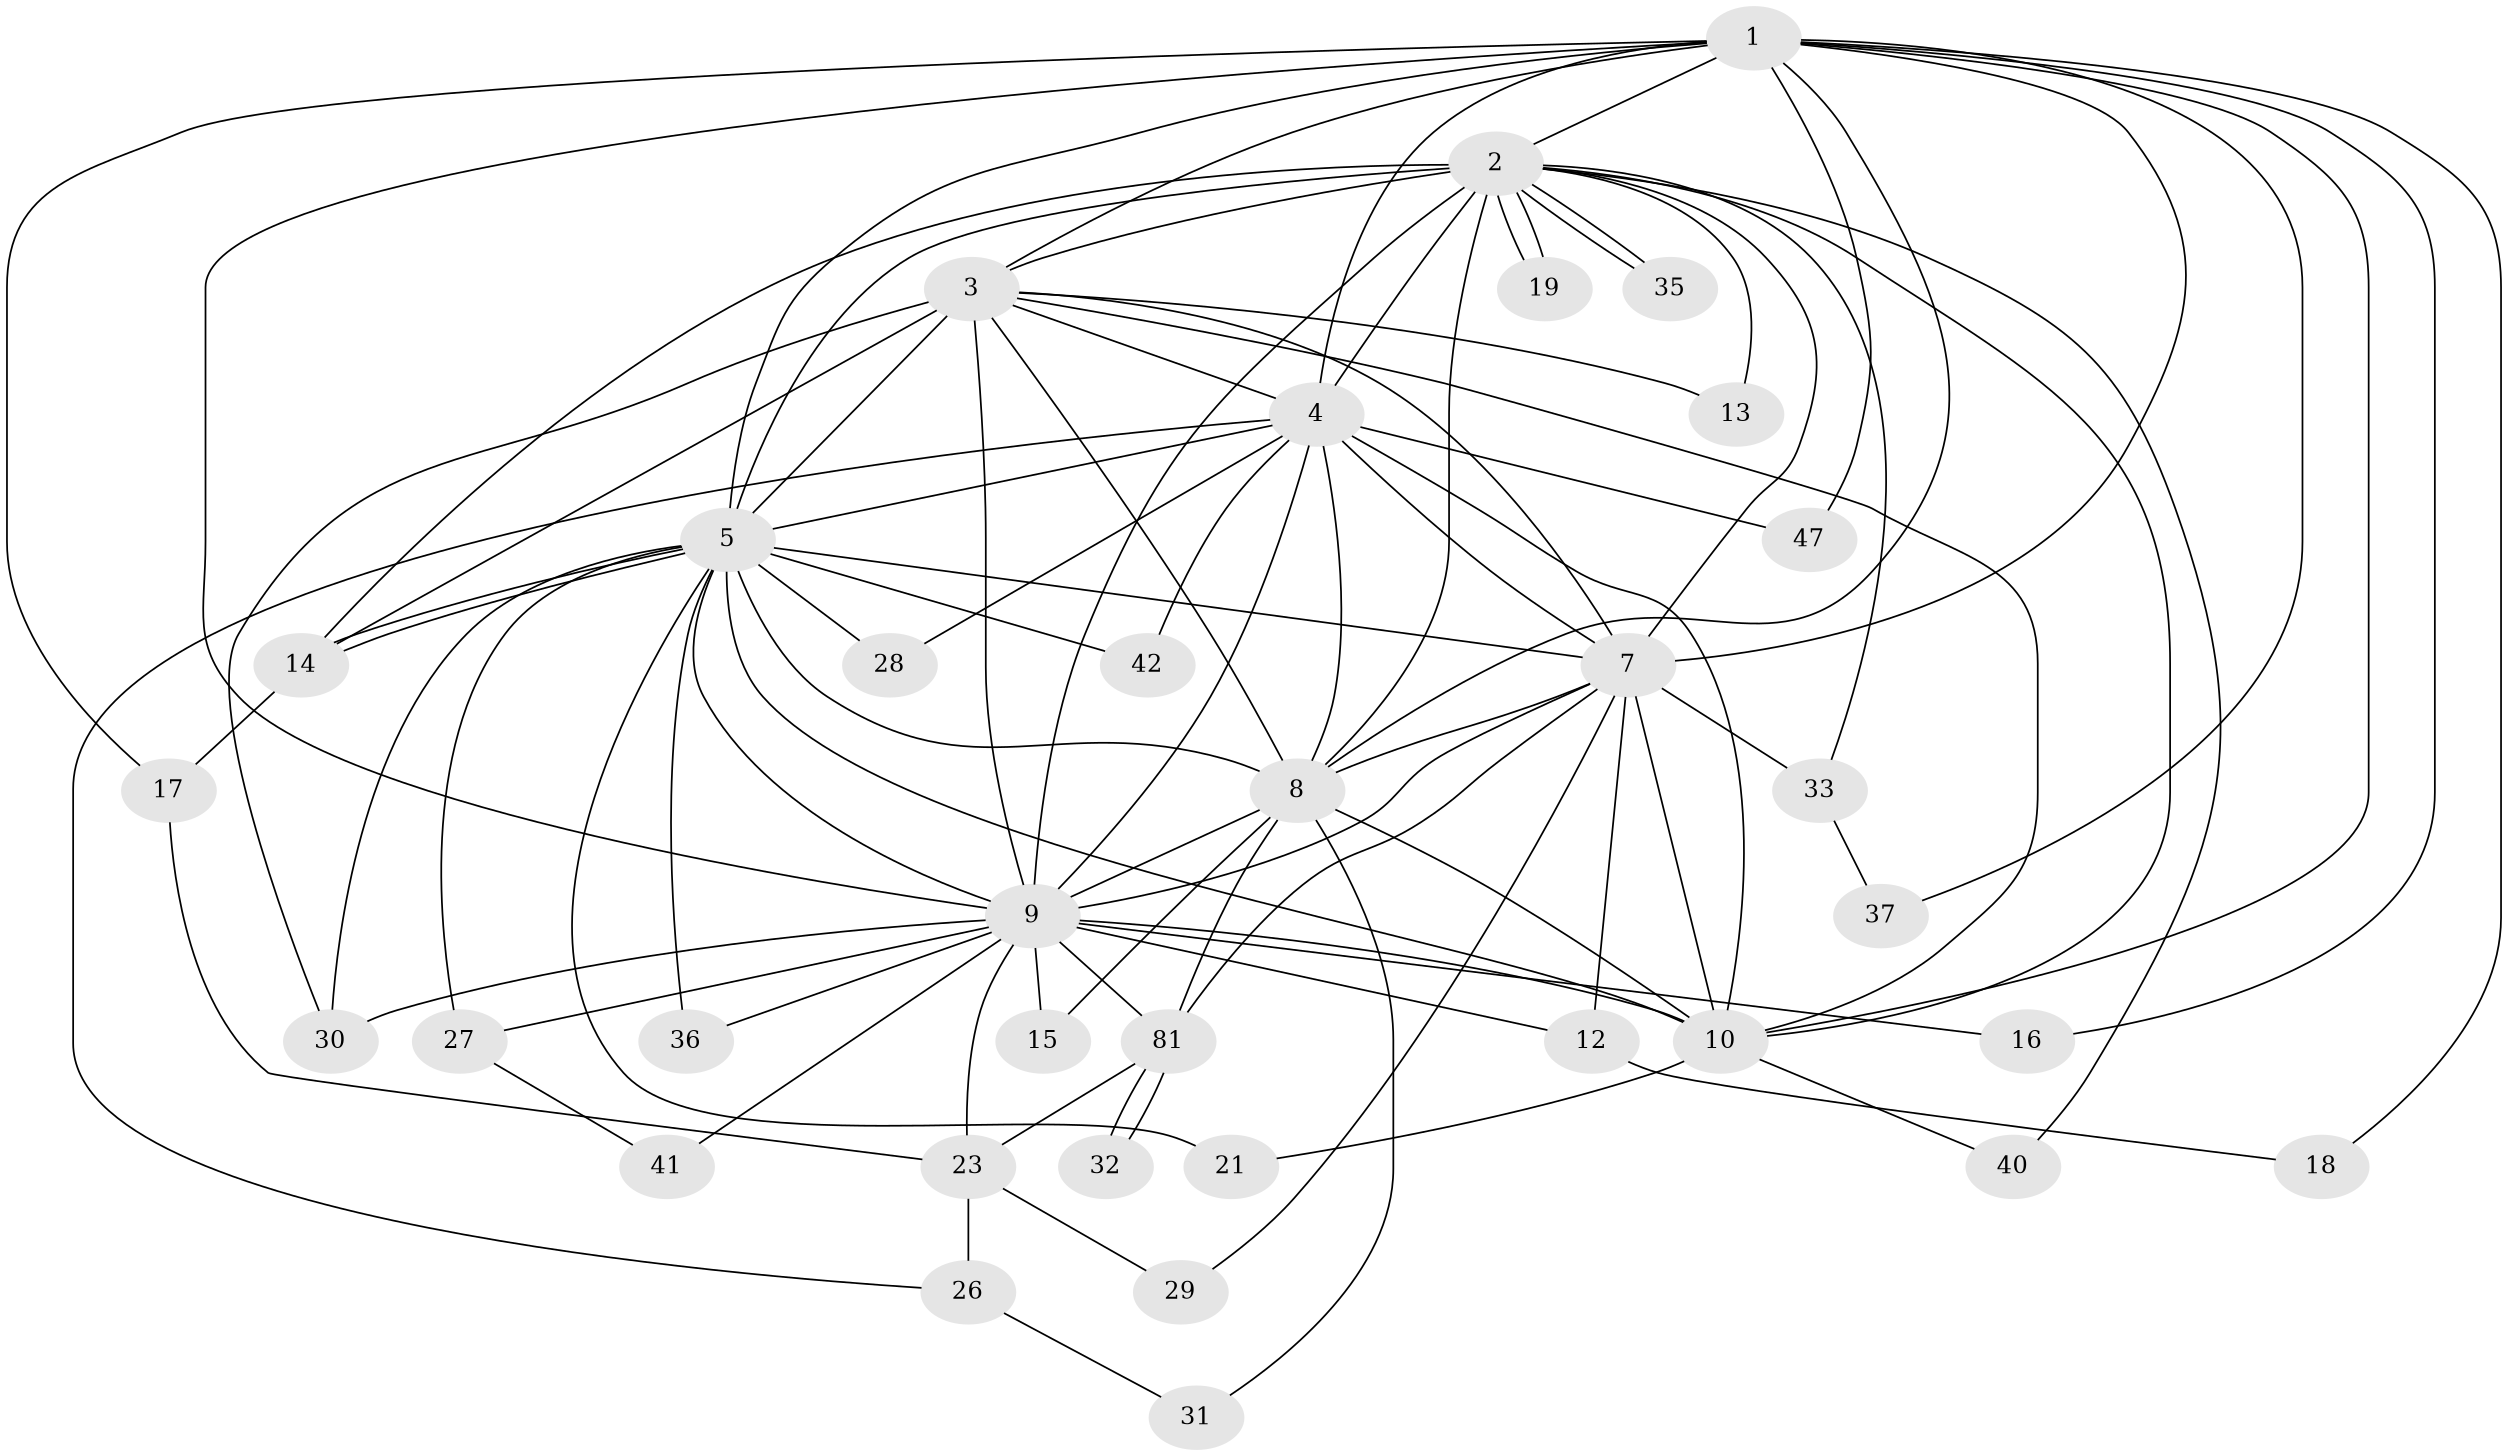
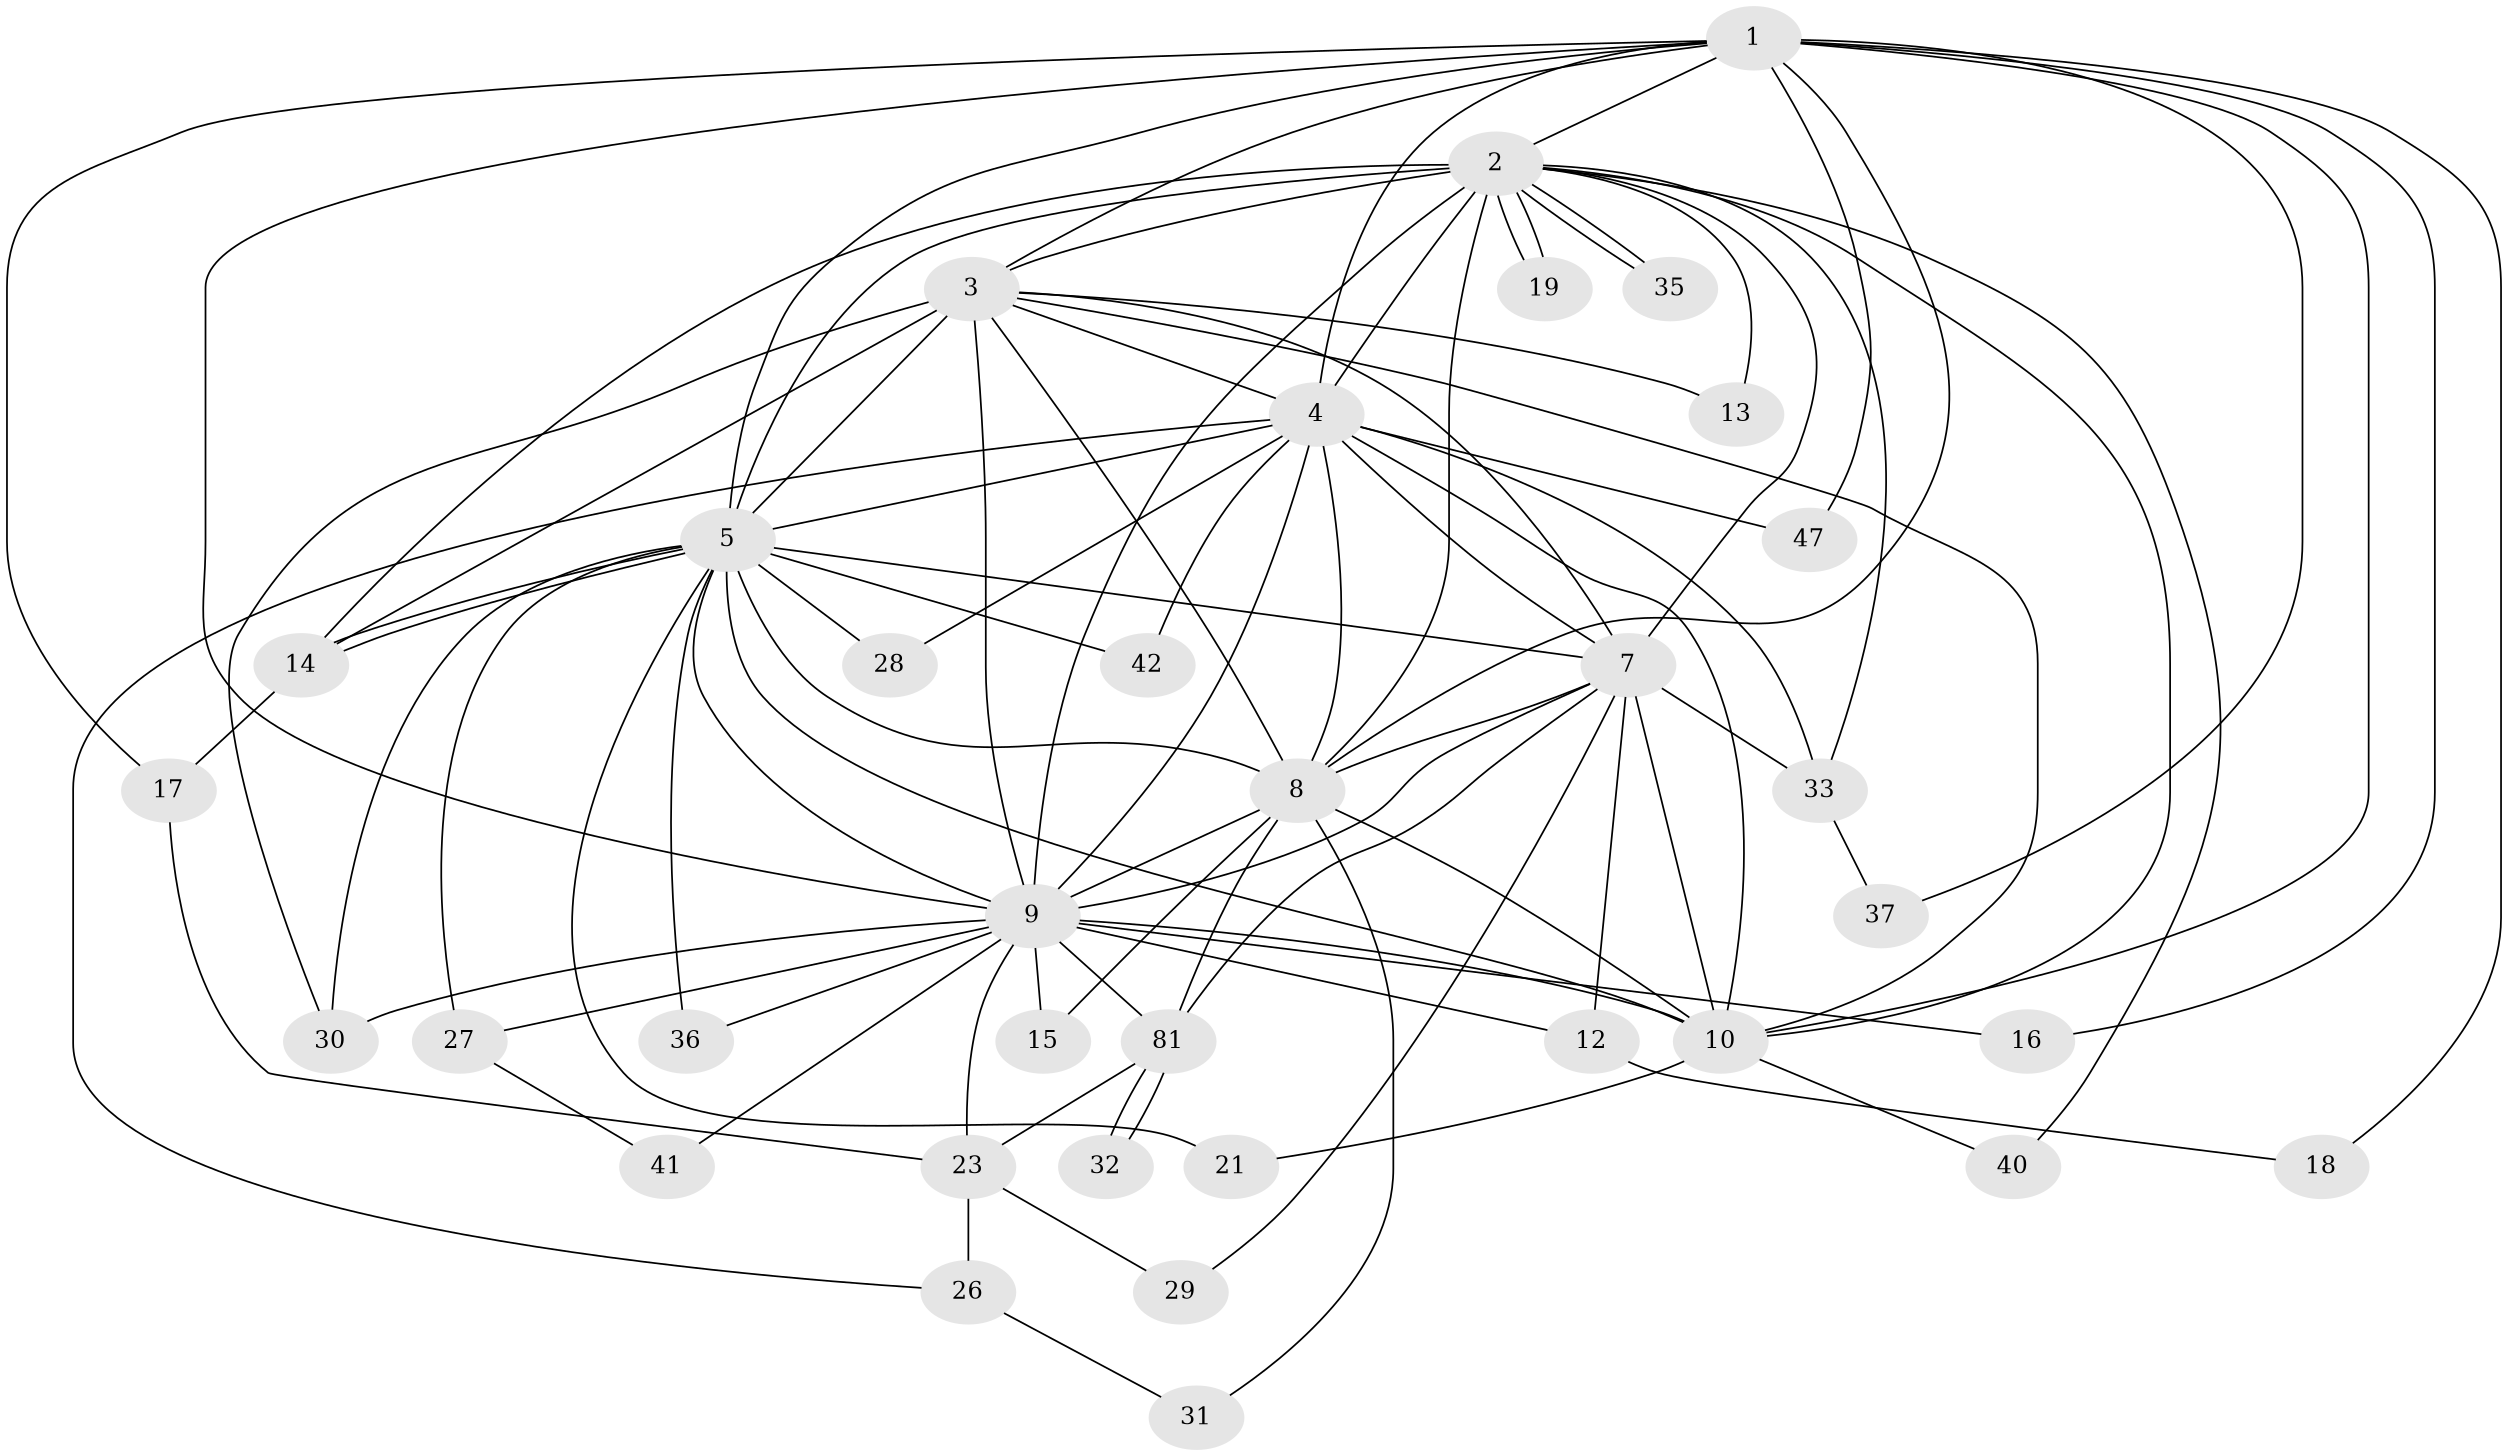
edge "1" -- "7": removed
edge "4" -- "33": added
